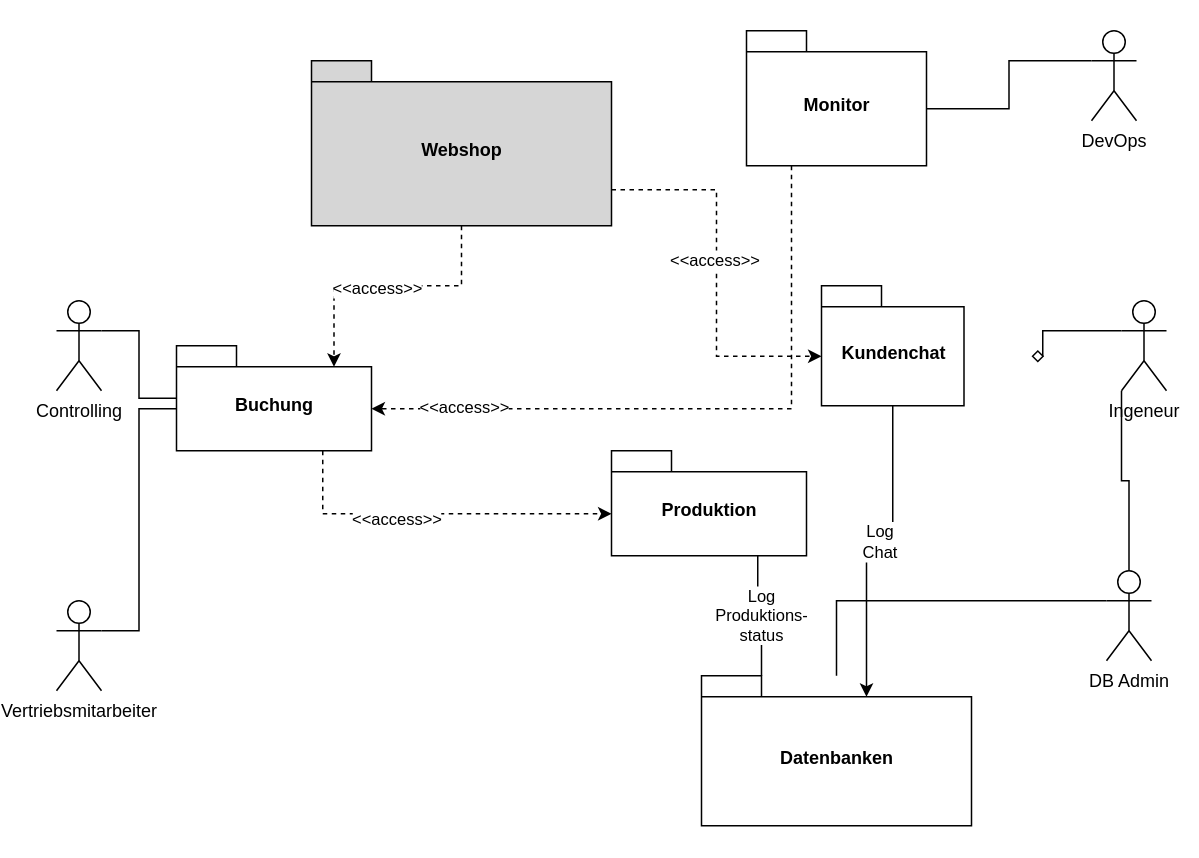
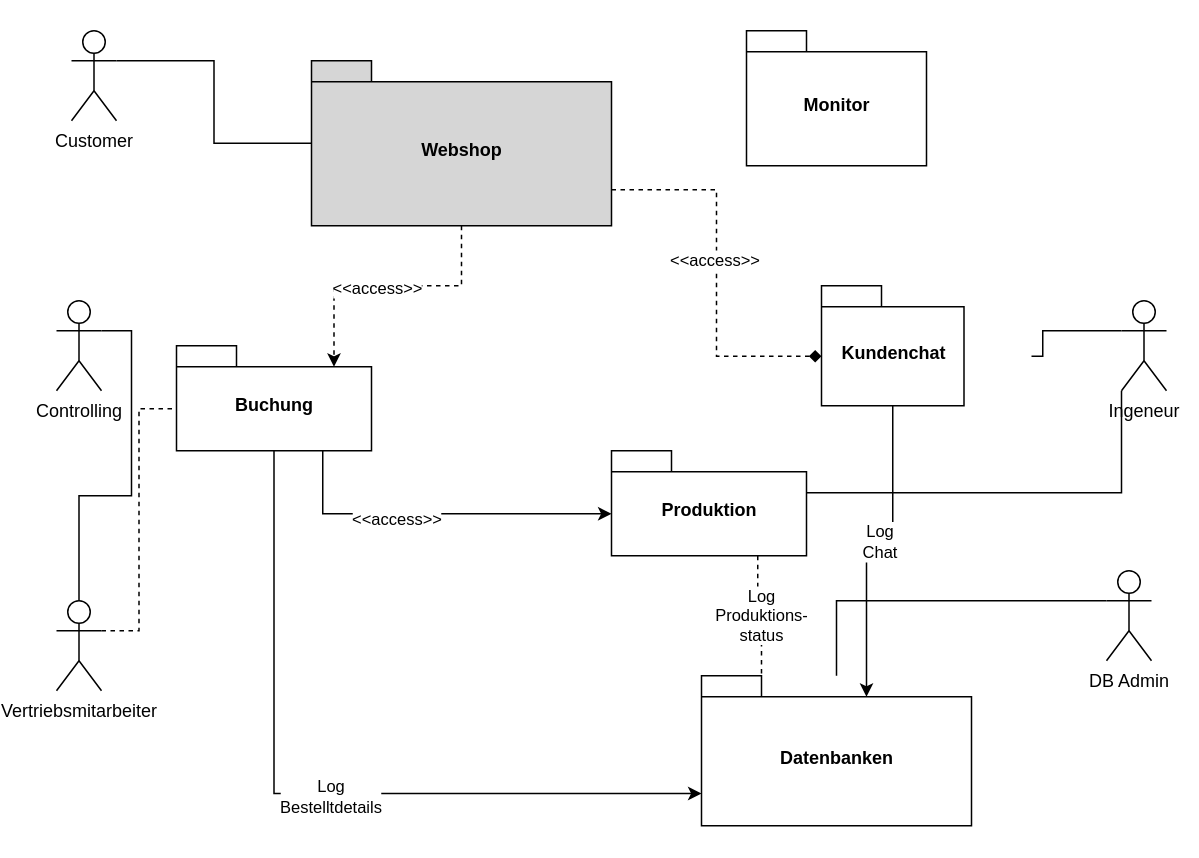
node "Customer": added
node "DevOps": removed
edge "DevOps" -- "Monitor": removed
edge "Customer" -- "Webshop": added
edge "Ingeneur" -> "Kundenchat": arrowhead diamond -> none
edge "Webshop" -> "Kundenchat": arrowhead classic -> diamond
edge "Controlling" -- "Buchung": now "Controlling" -- "Vertriebsmitarbeiter"
edge "Monitor" -> "Buchung": removed, label "<<access>>"
edge "Buchung" -> "Produktion": style dashed -> solid
edge "Buchung" -- "Vertriebsmitarbeiter": style solid -> dashed
edge "Ingeneur" -- "DB Admin": now "Ingeneur" -- "Produktion"
edge "Buchung" -> "Datenbanken": added, label "Log Bestelltdetails"
edge "Produktion" -- "Datenbanken": style solid -> dashed
